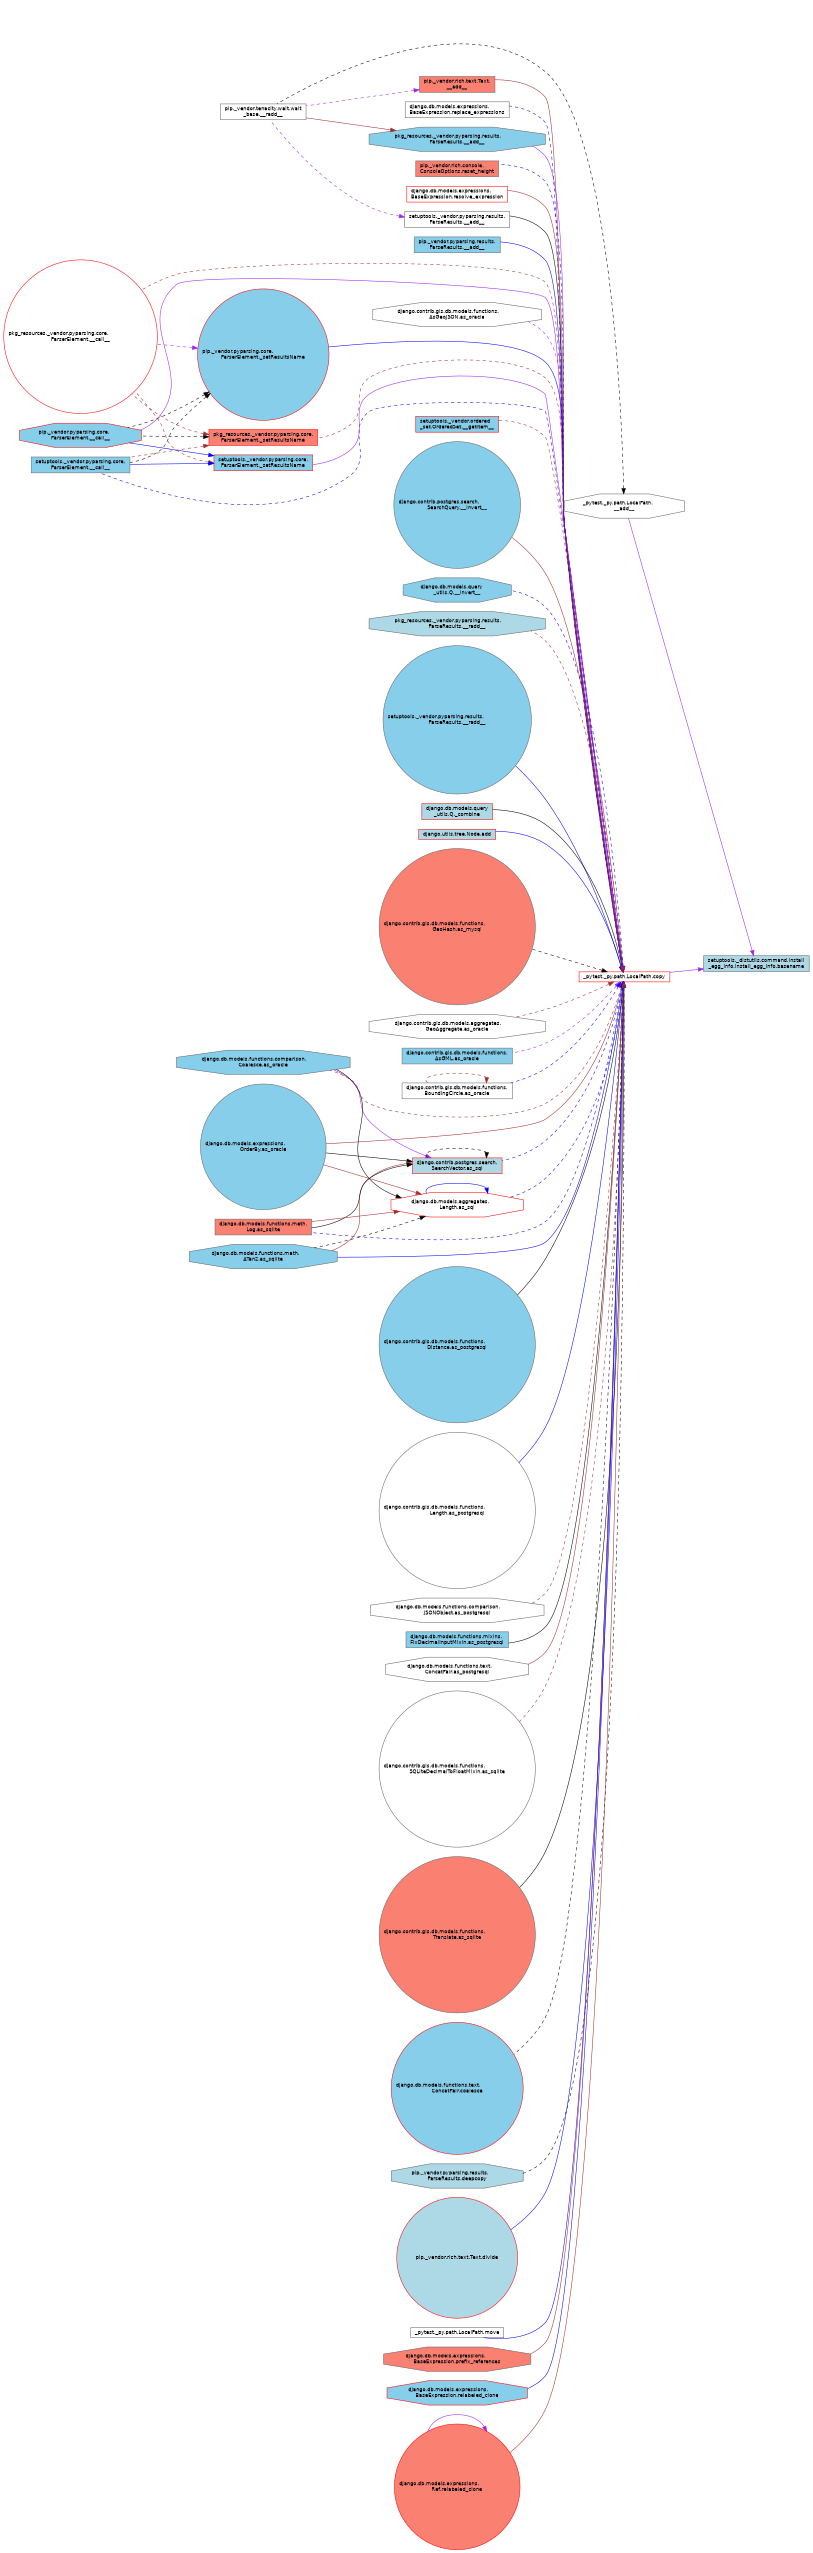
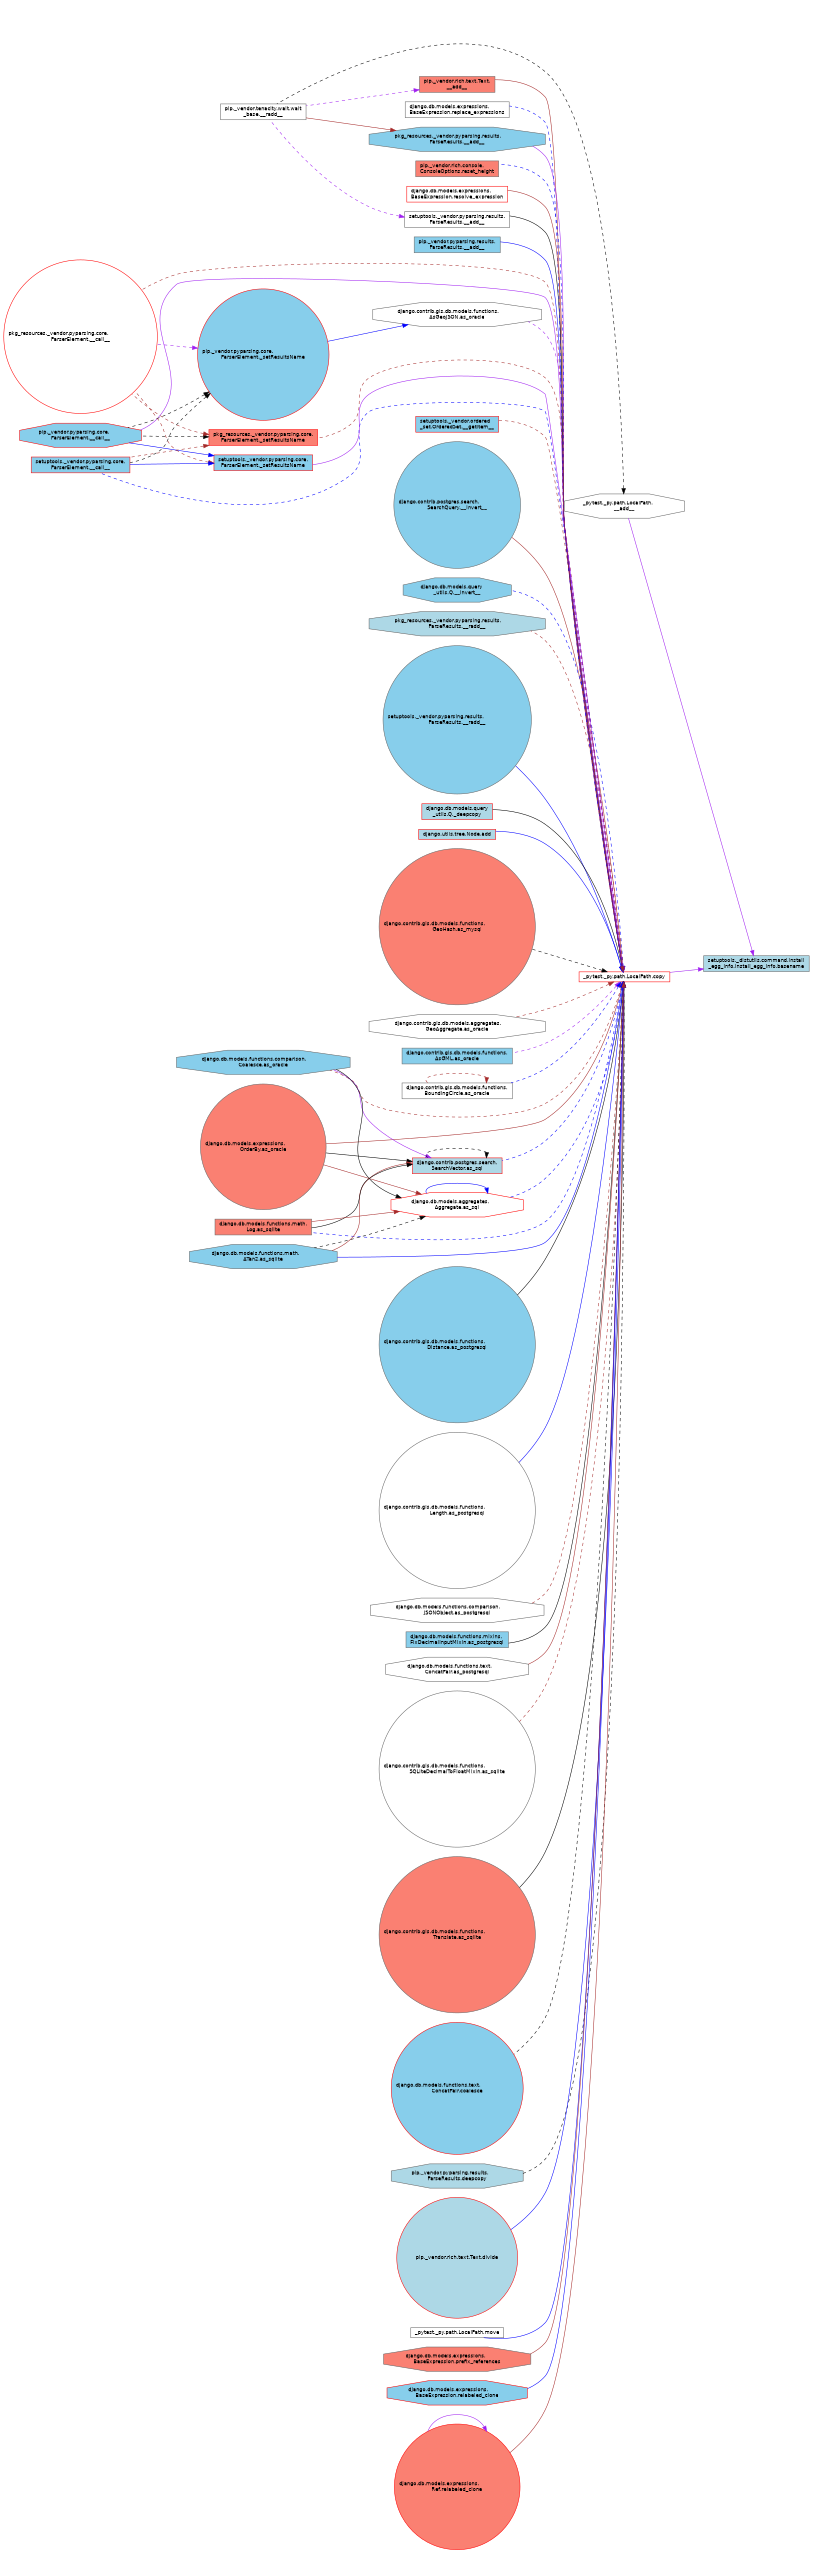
edge "pip._vendor.pyparsing.core. ParserElement._setResultsName" -> "_pytest._py.path.LocalPath.copy": now "pip._vendor.pyparsing.core. ParserElement._setResultsName" -> "django.contrib.gis.db.models.functions. AsGeoJSON.as_oracle"
node "setuptools._vendor.pyparsing.core. ParserElement.__call__": color grey40 -> red
node "django.db.models.query _utils.Q._combine": label "django.db.models.query _utils.Q._combine" -> "django.db.models.query _utils.Q._deepcopy"
node "django.db.models.expressions. OrderBy.as_oracle": fillcolor skyblue -> salmon
node "django.db.models.aggregates. Length.as_sql": label "django.db.models.aggregates. Length.as_sql" -> "django.db.models.aggregates. Aggregate.as_sql"
